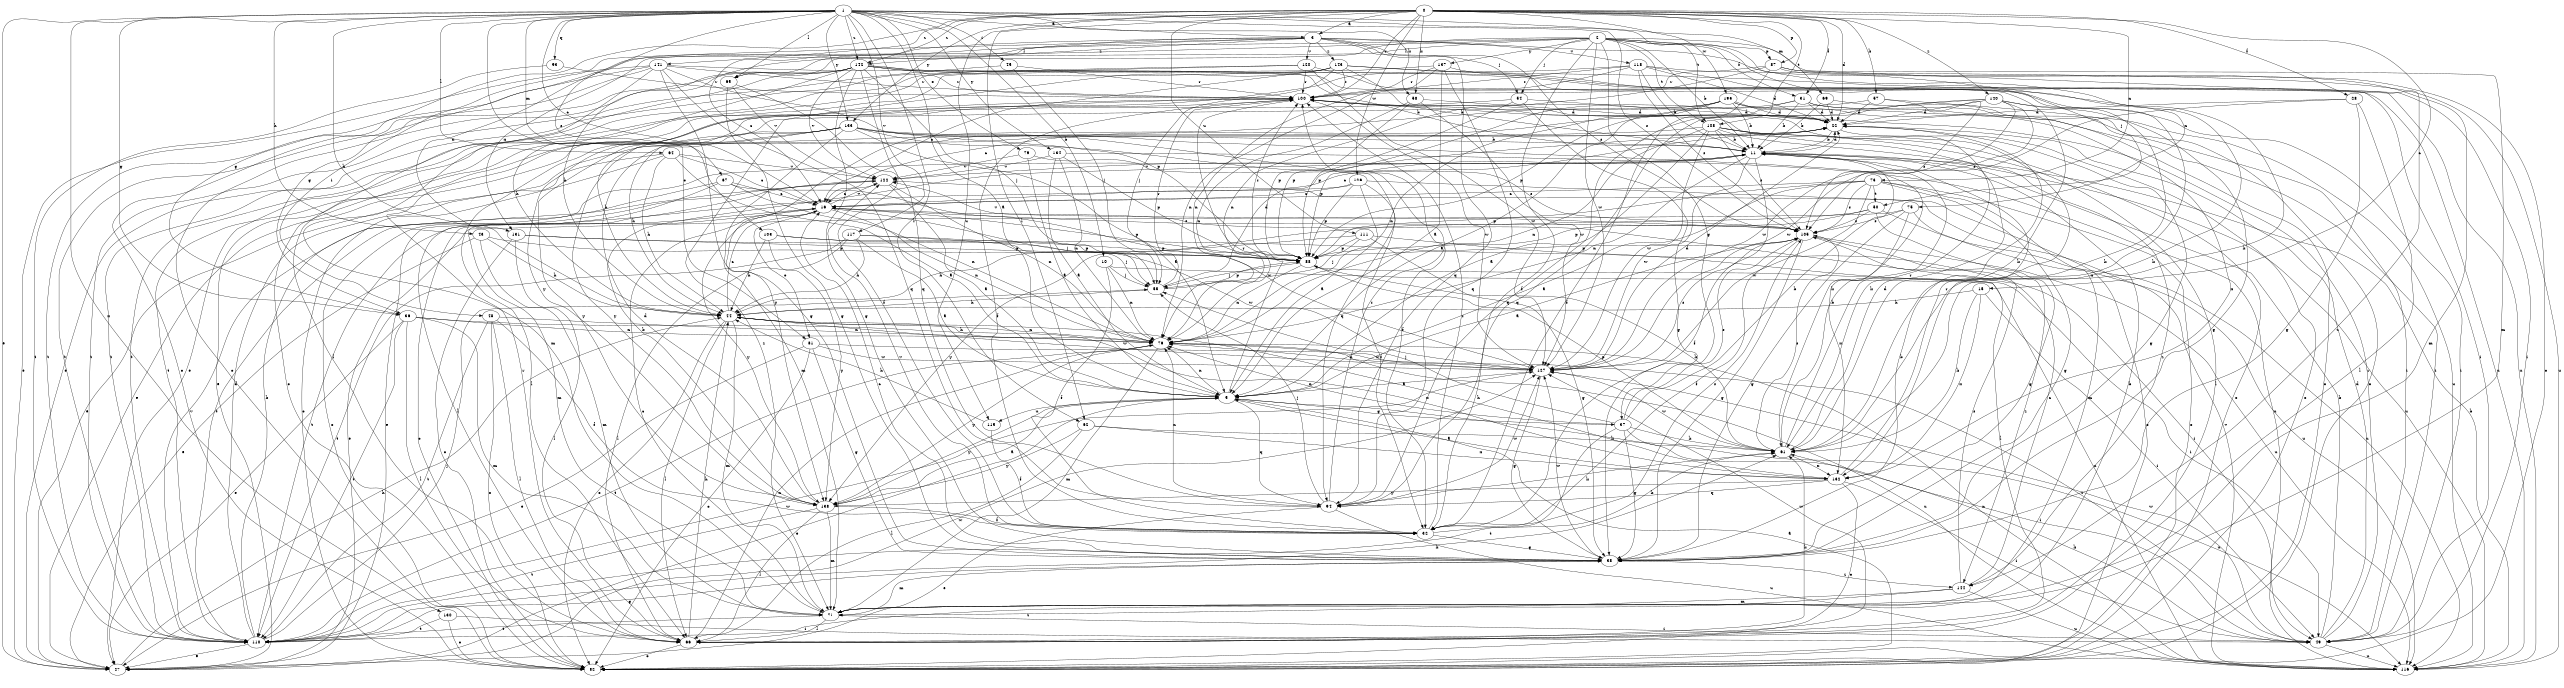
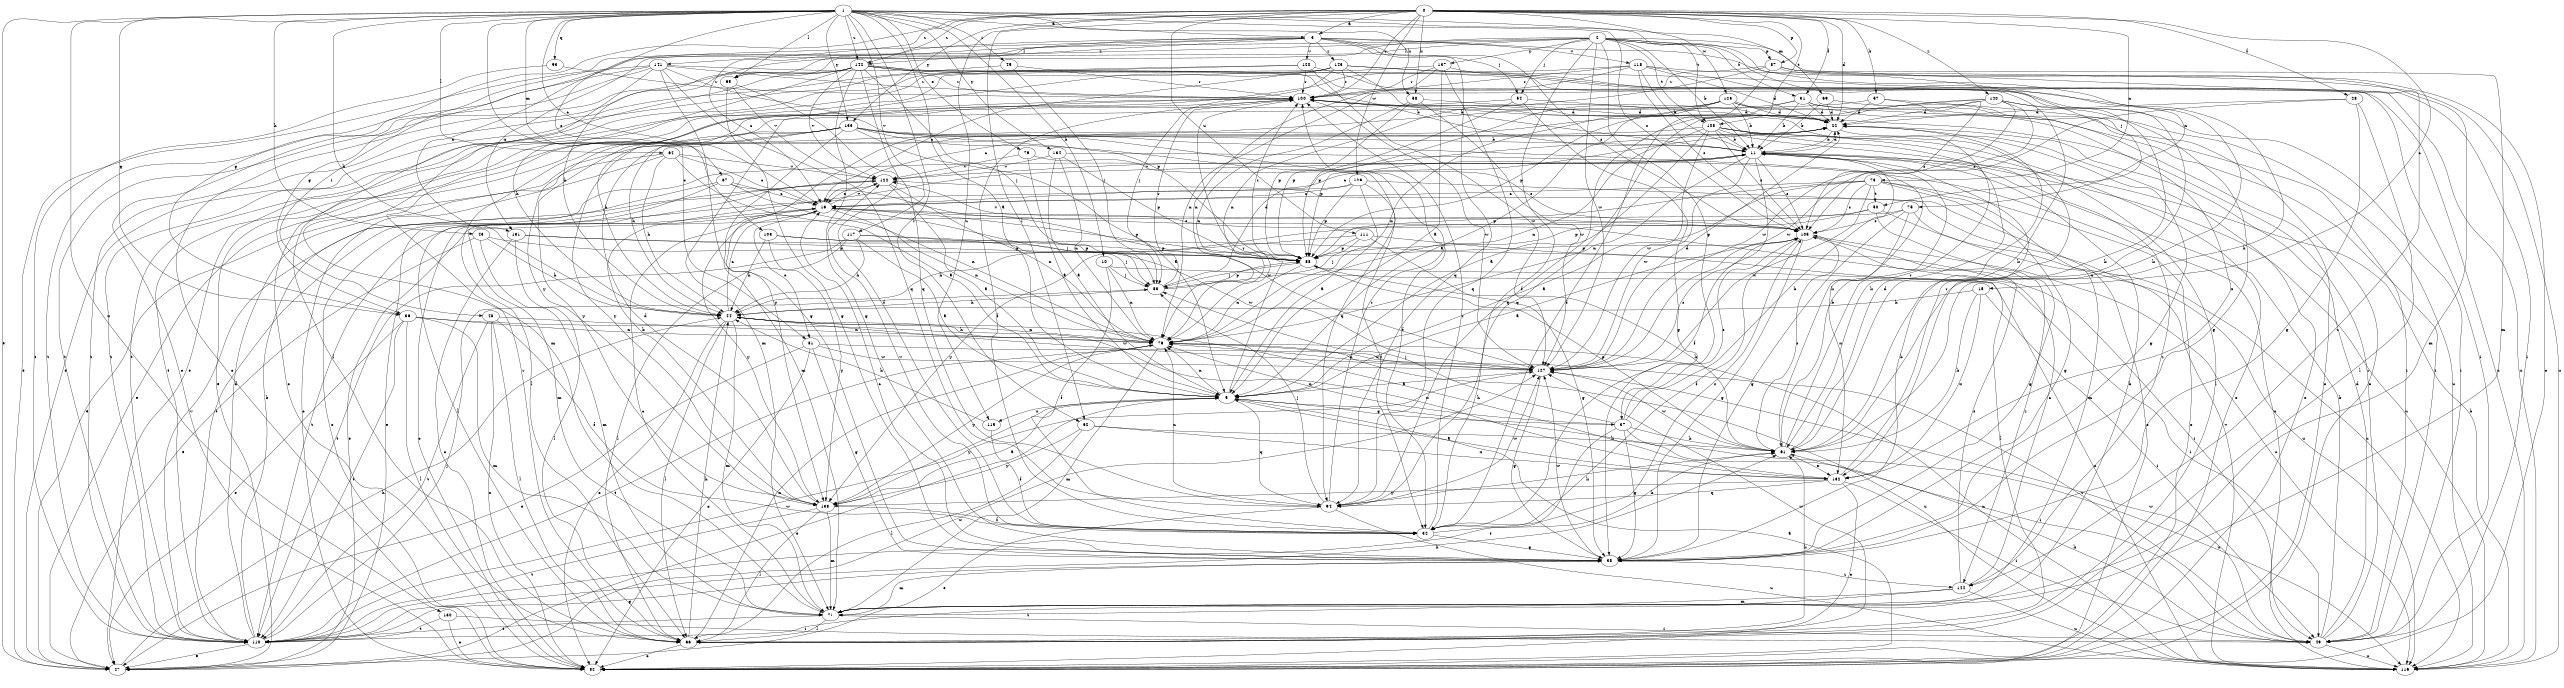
node "195": label "195" -> "125"
edge "50" -> "105": now "11" -> "105"
edge "143" -> "71": label "z" -> "m"
